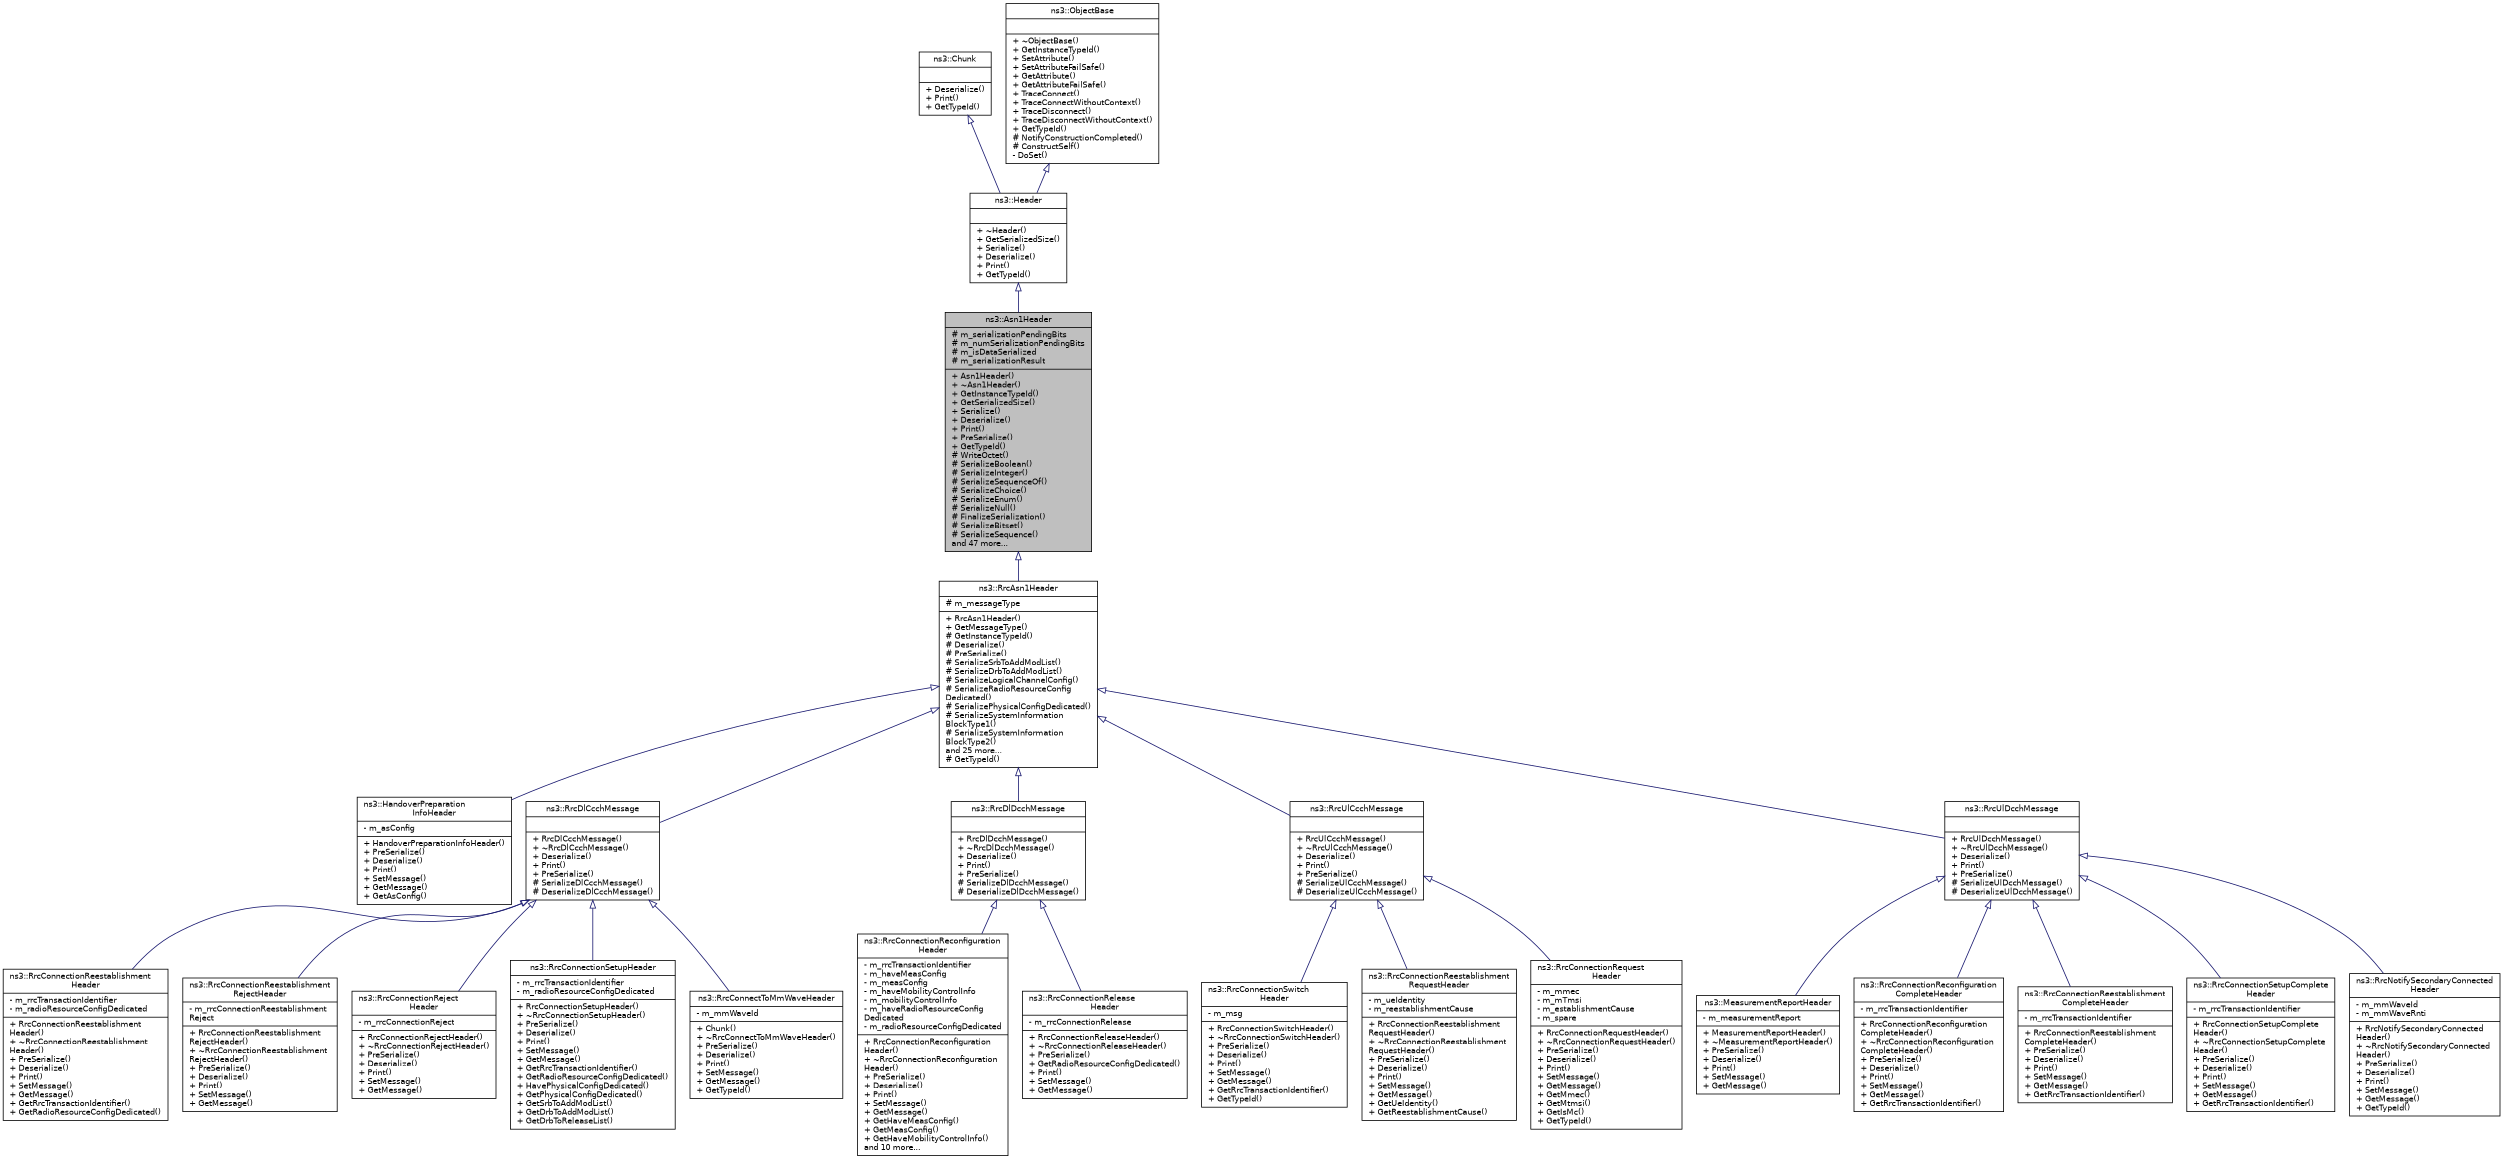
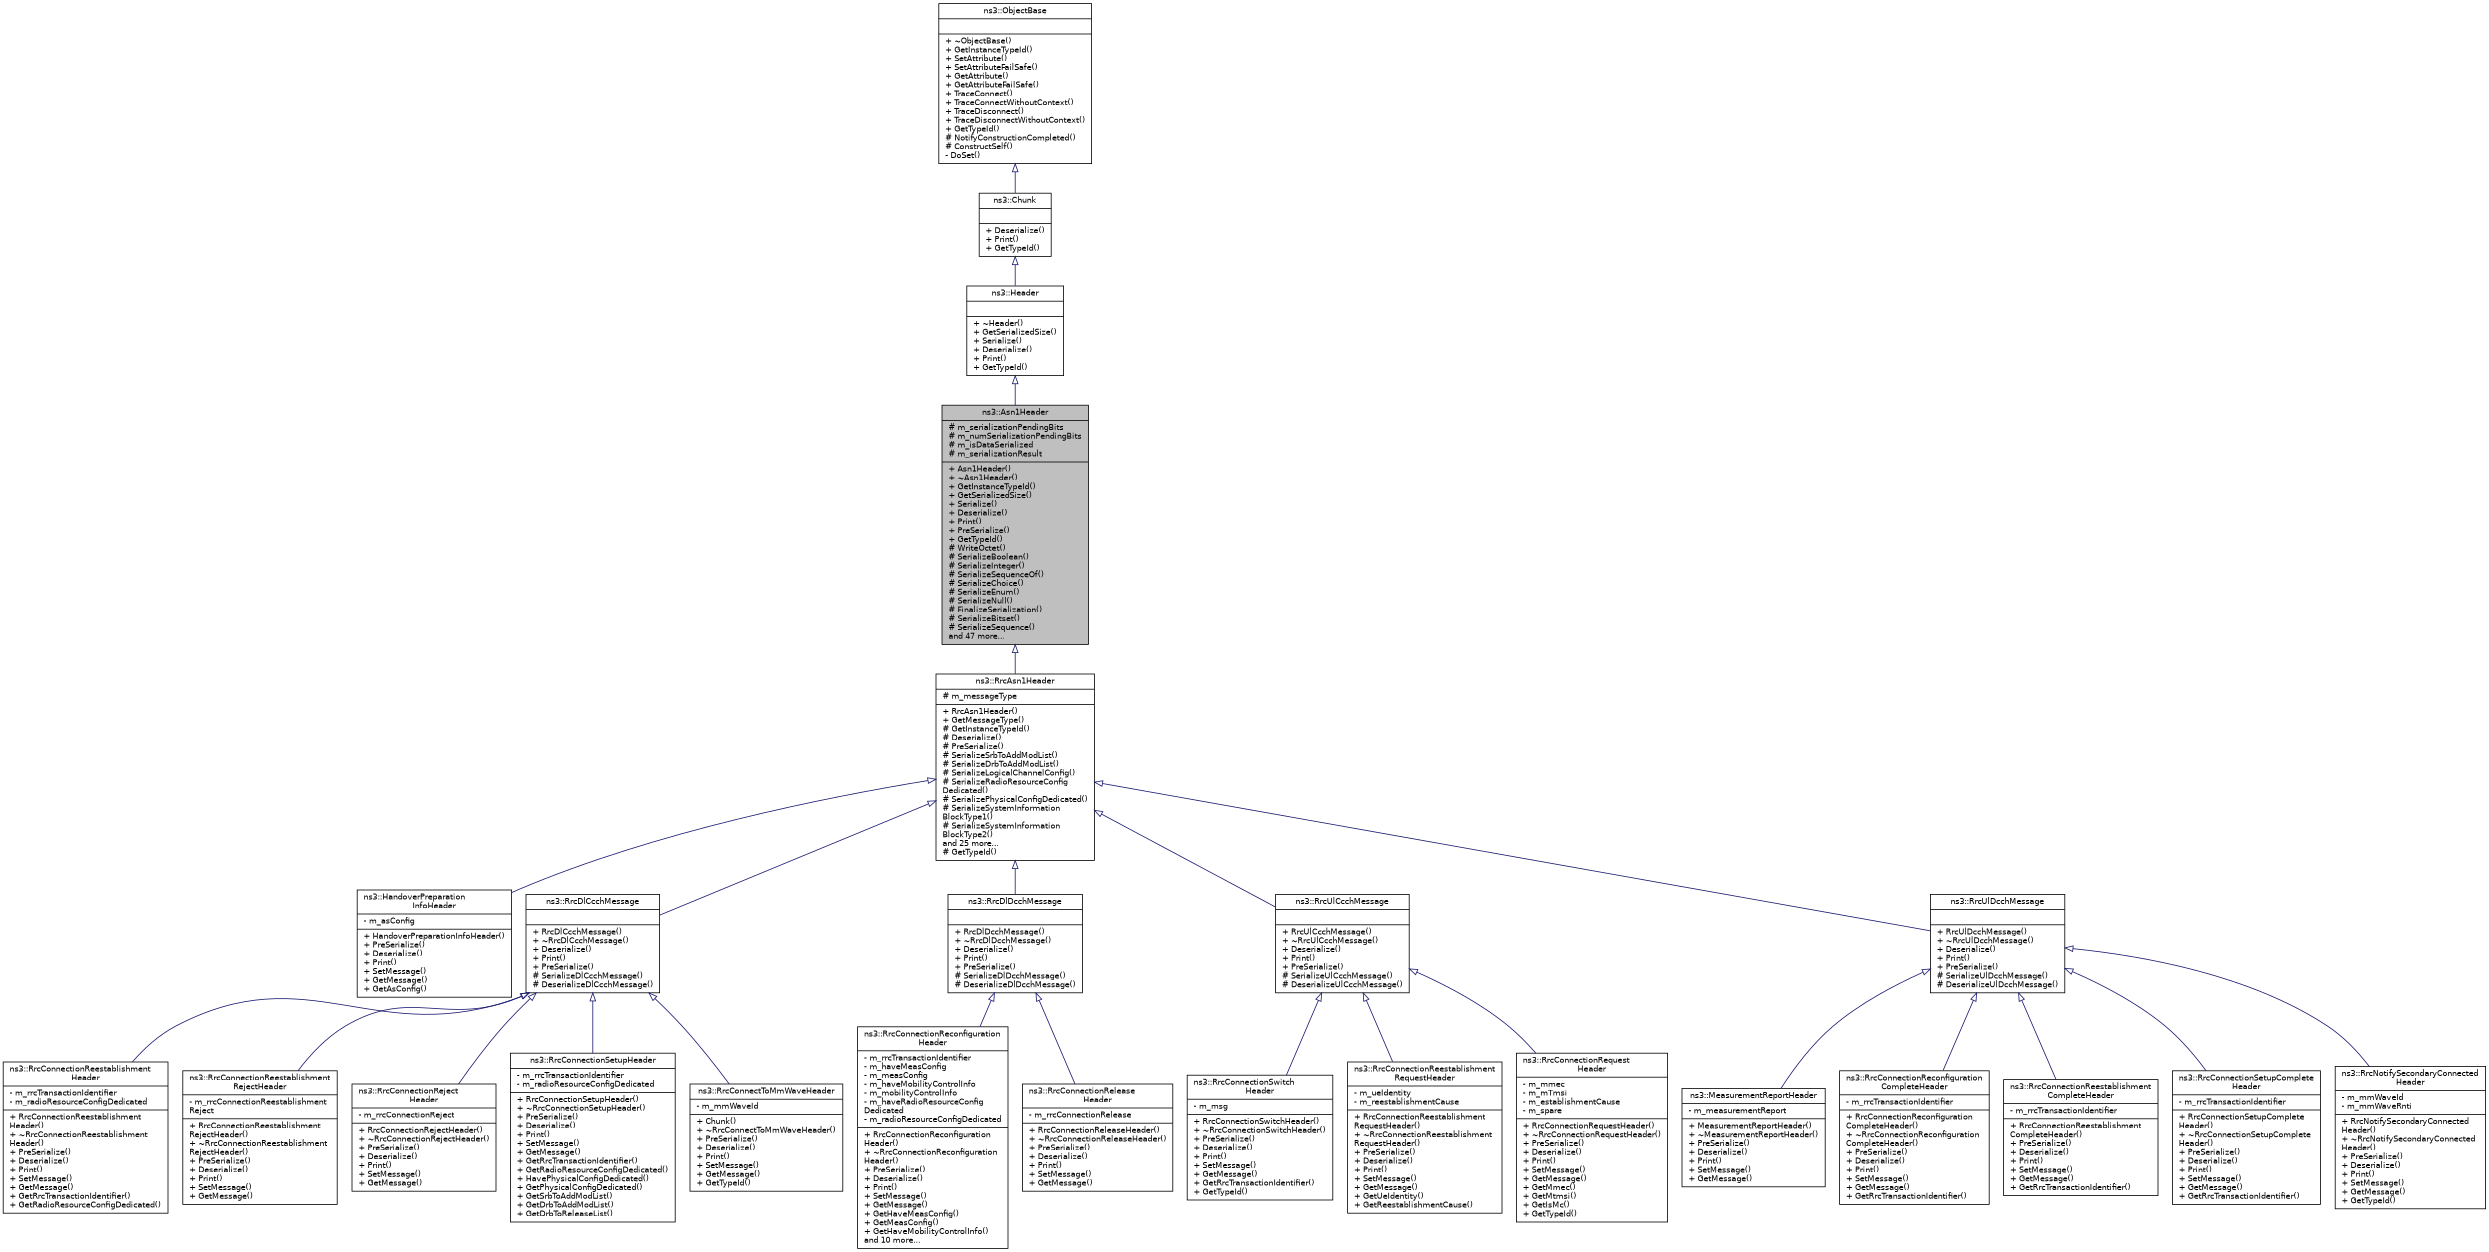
edge "ns3::Header" -> "ns3::ObjectBase": now "ns3::Chunk" -> "ns3::ObjectBase"
node "ns3::RrcConnectionRelease": text "+ GetRadioResourceConfigDedicated()" -> "+ Deserialize()"
